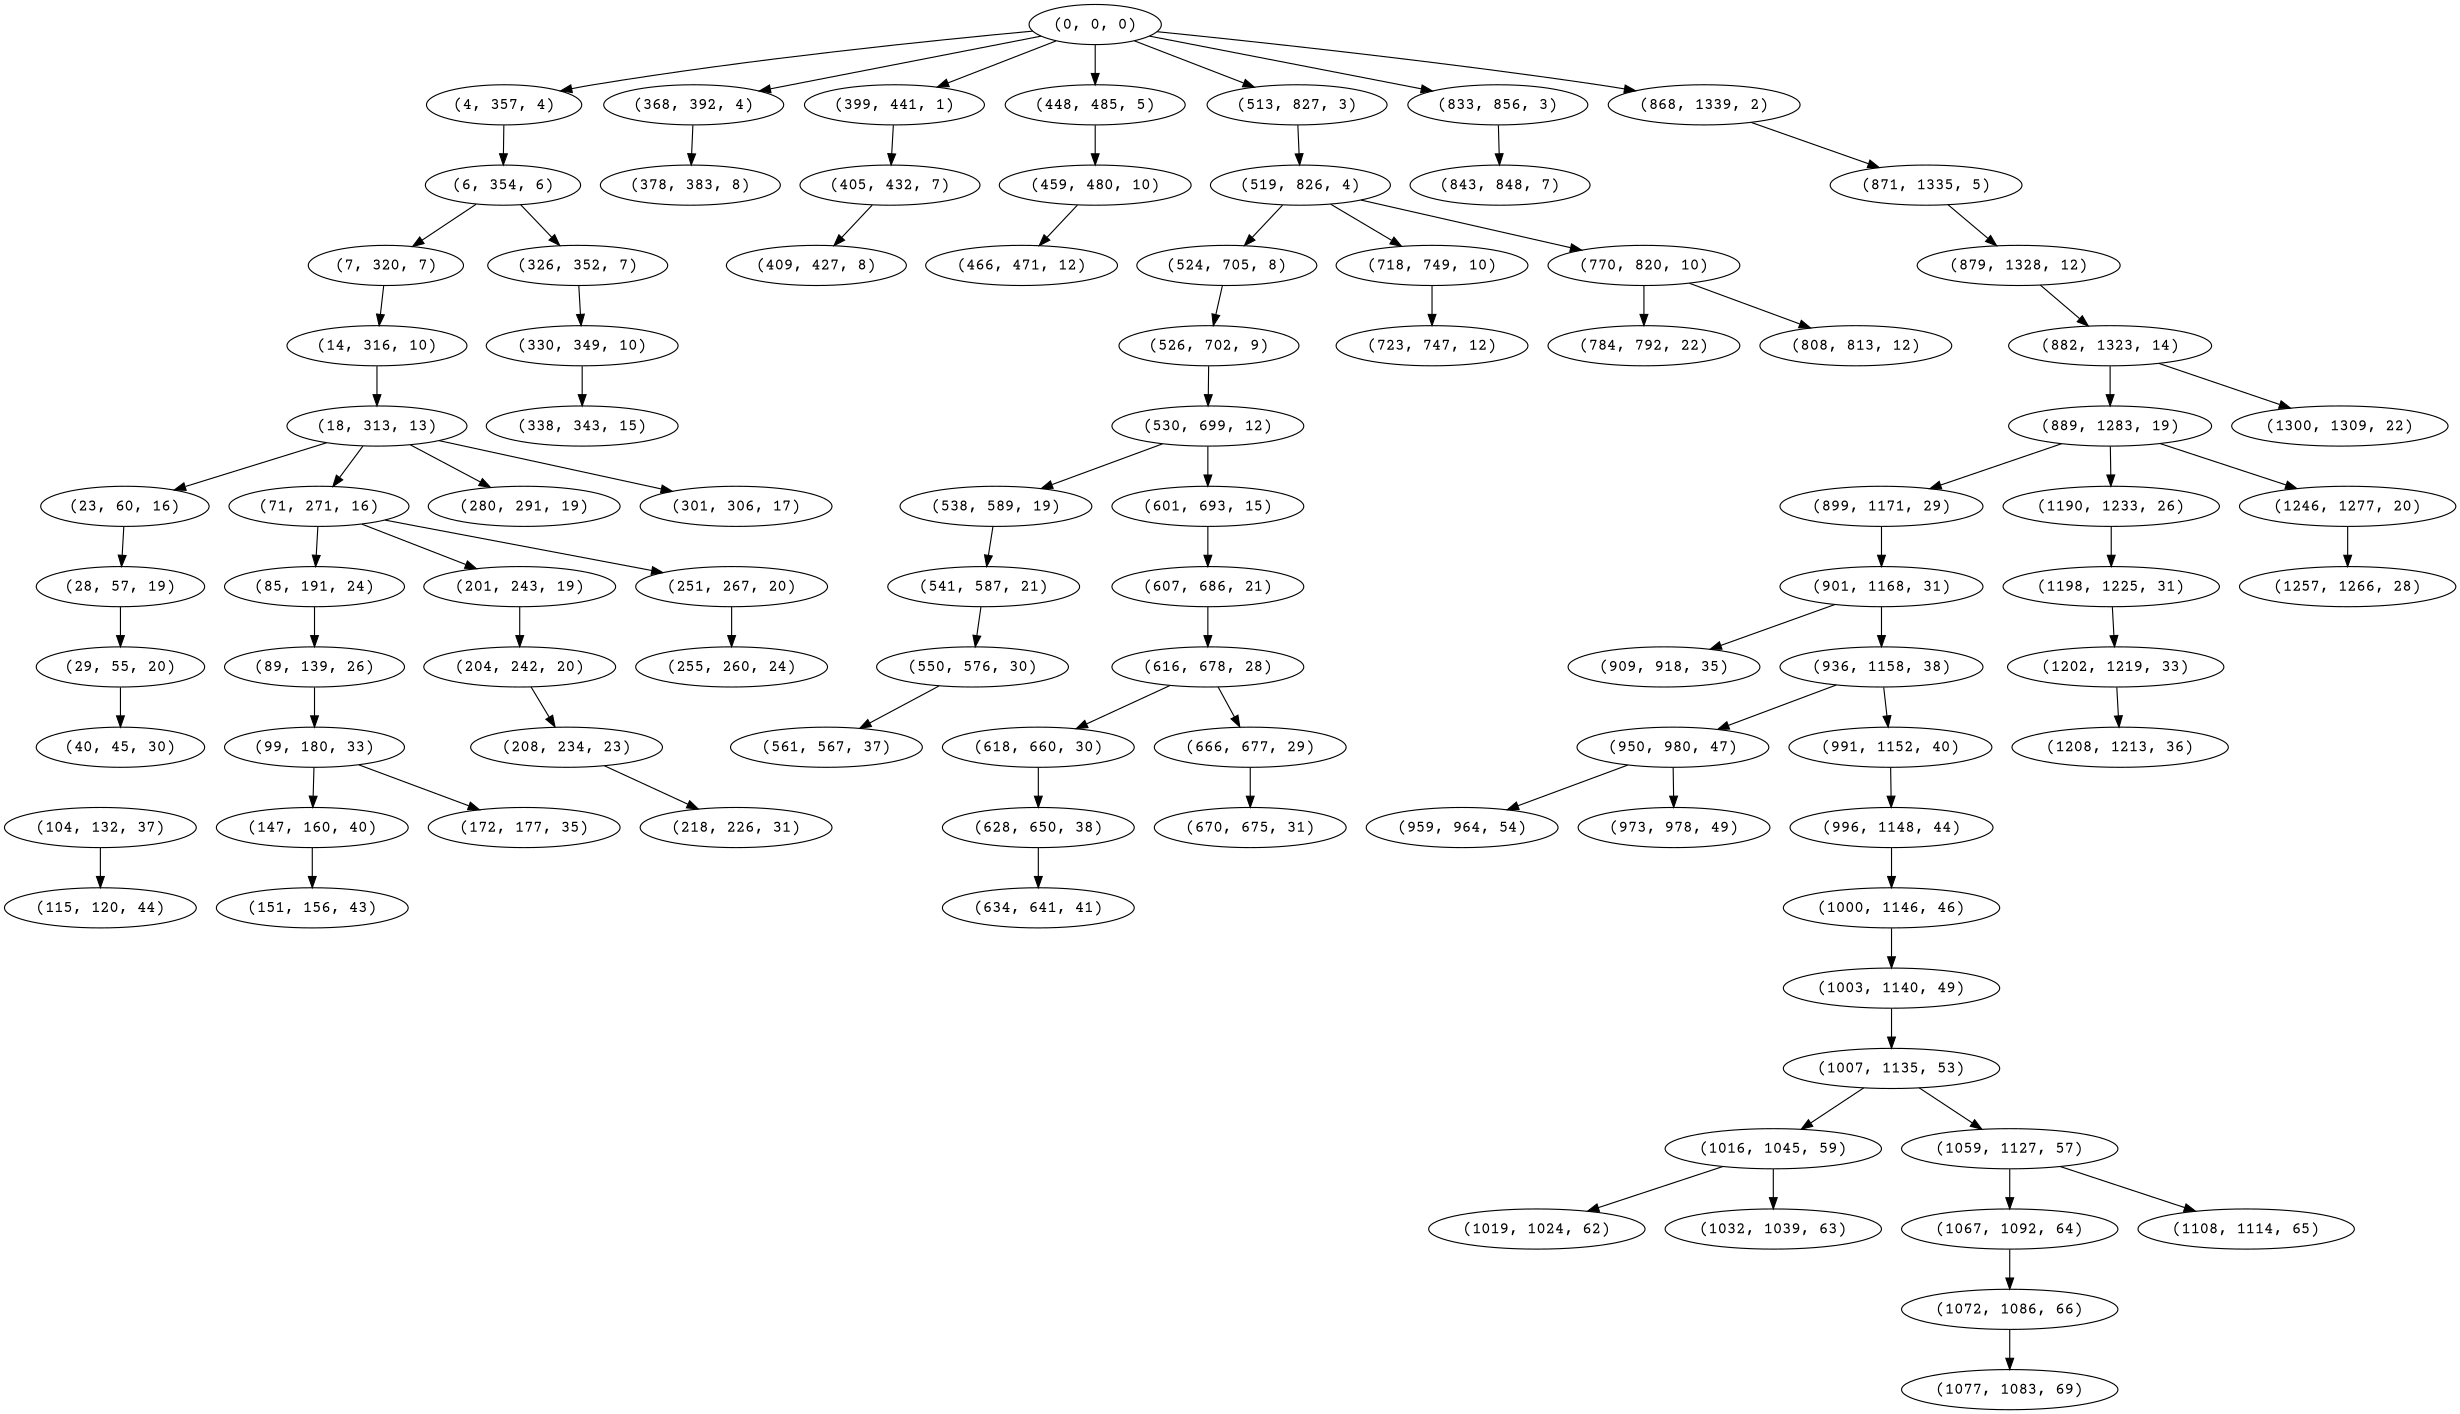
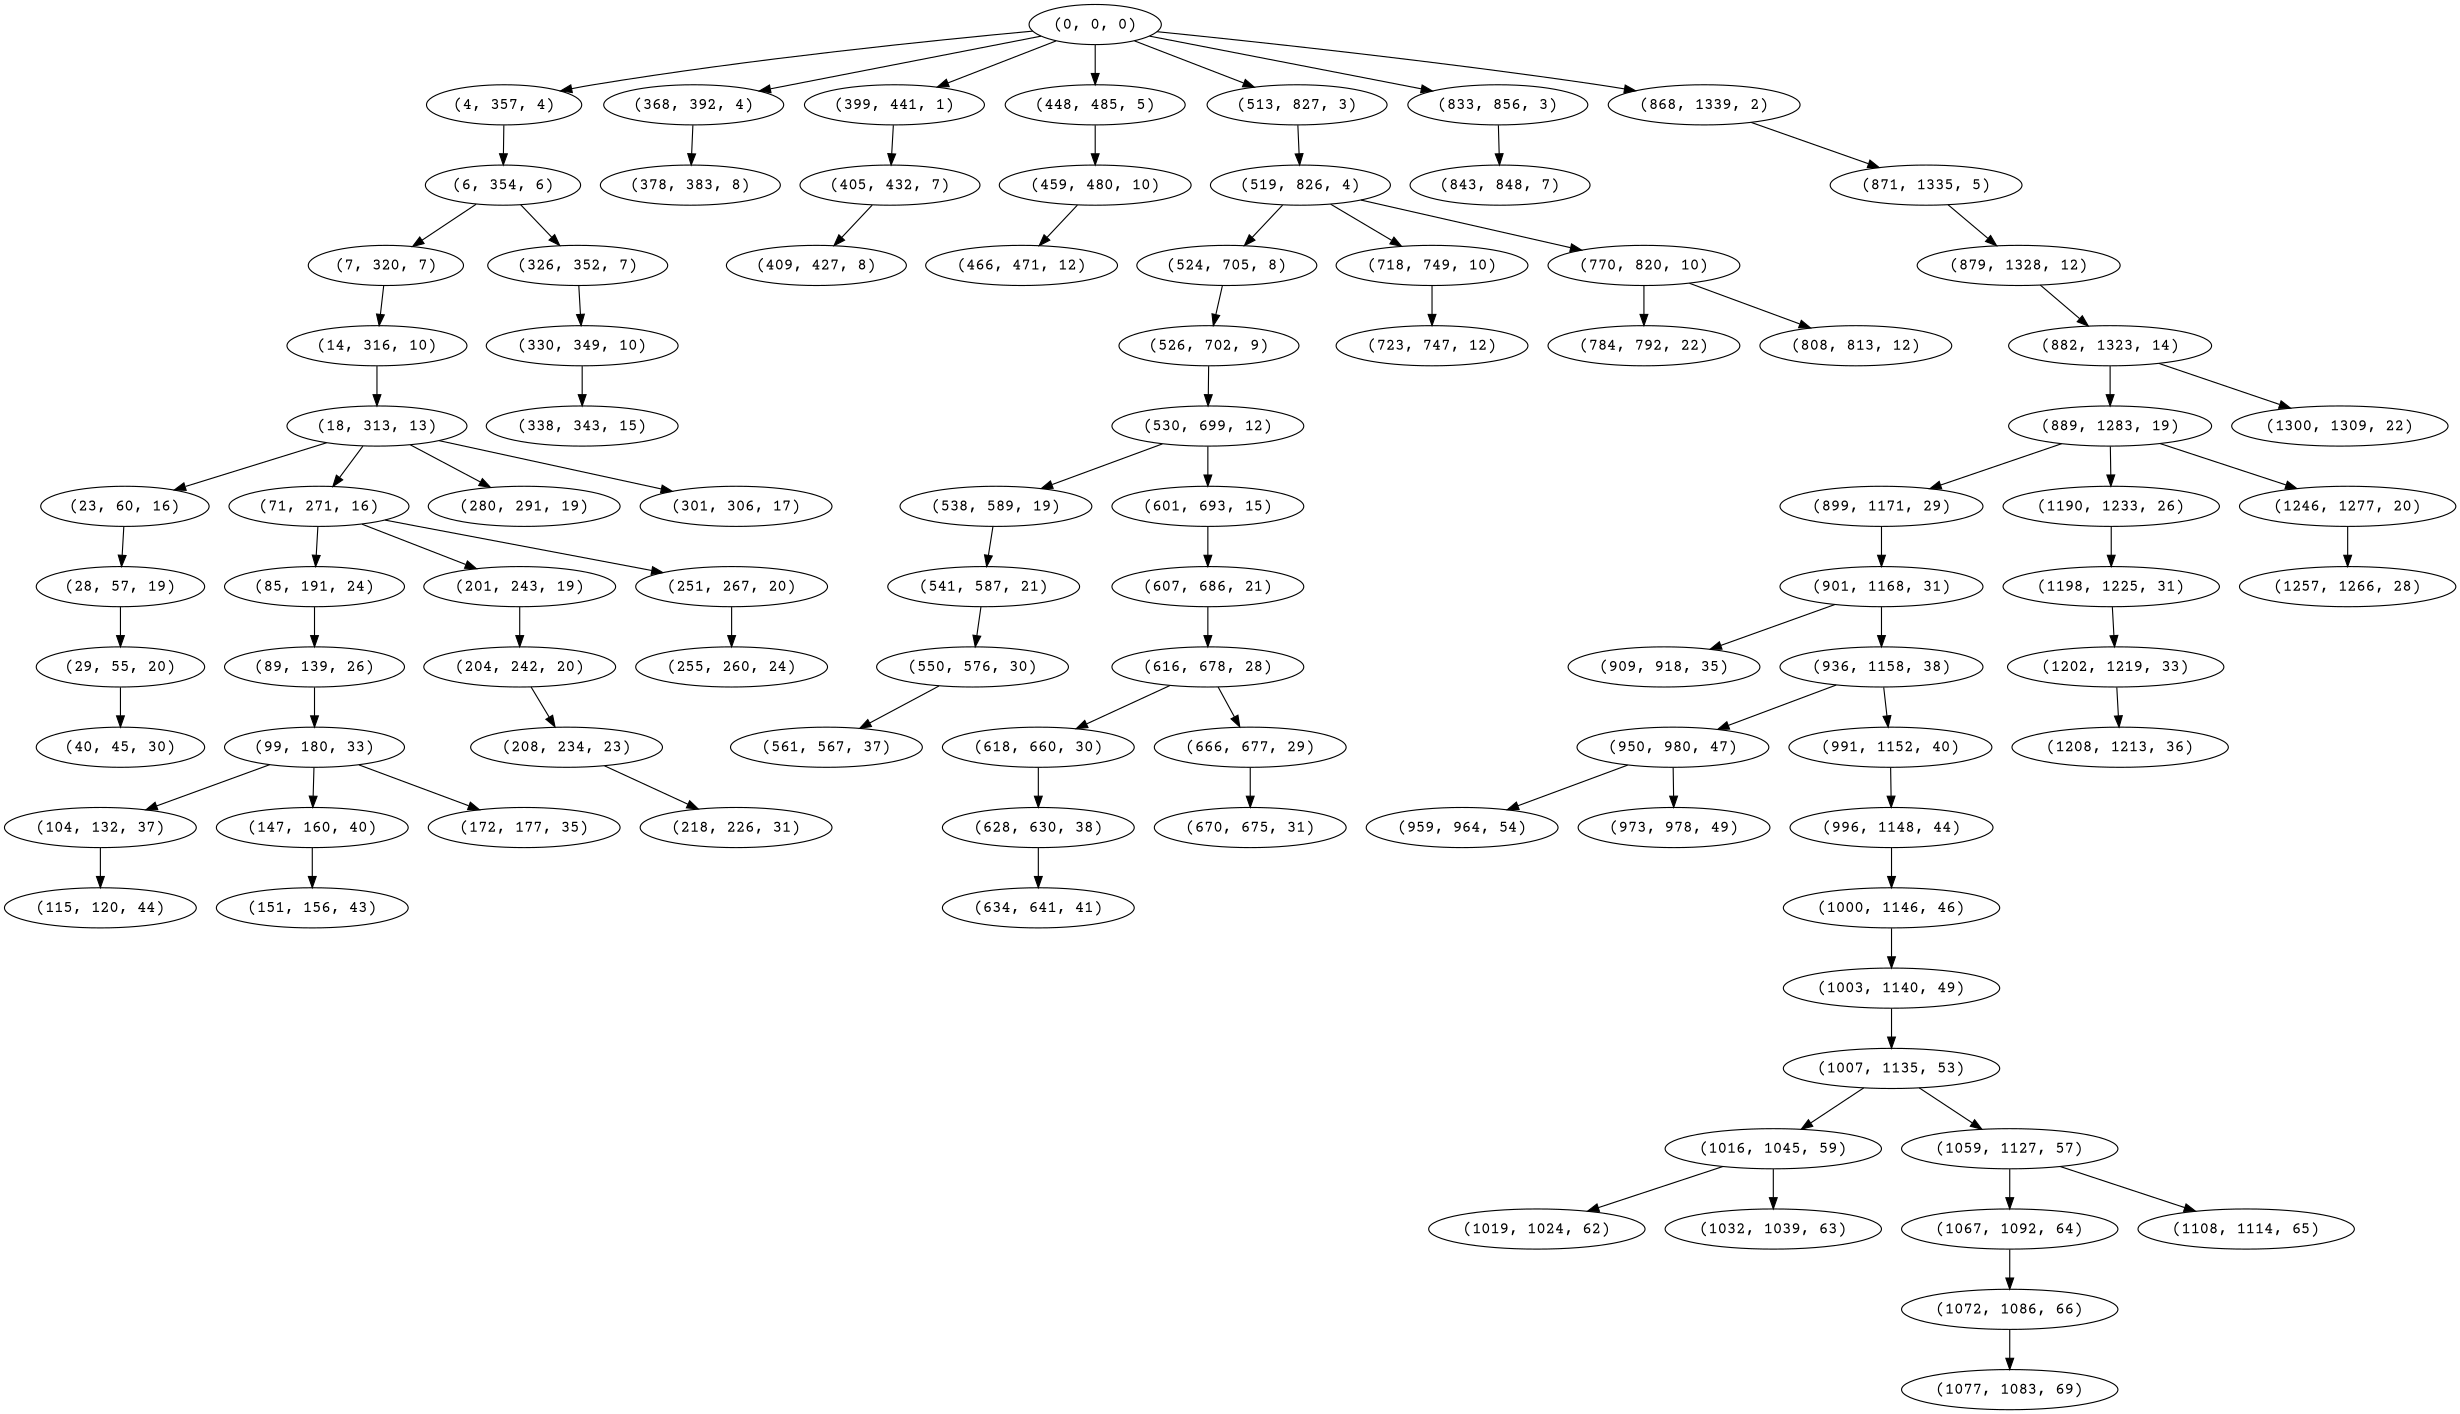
edge "(99, 180, 33)" -> "(104, 132, 37)": added
node "(628, 650, 38)": label "(628, 650, 38)" -> "(628, 630, 38)"
